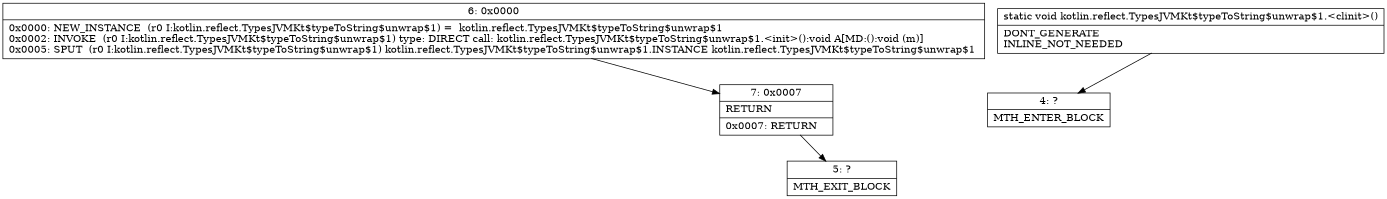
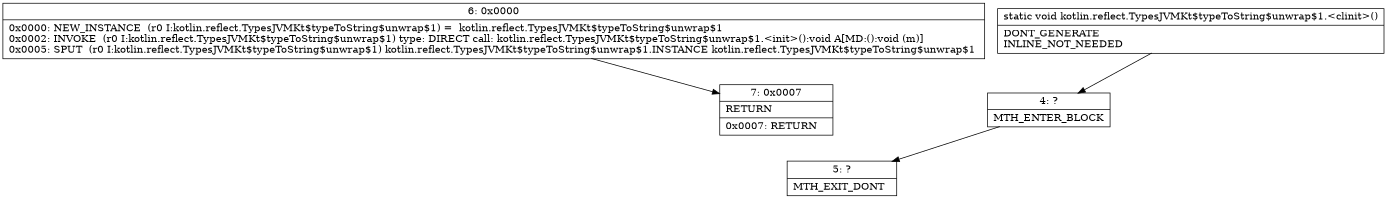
edge "7: 0x0007" -> "5: ?": now "4: ?" -> "5: ?"
node "5: ?": text "MTH_EXIT_BLOCK" -> "MTH_EXIT_DONT"
